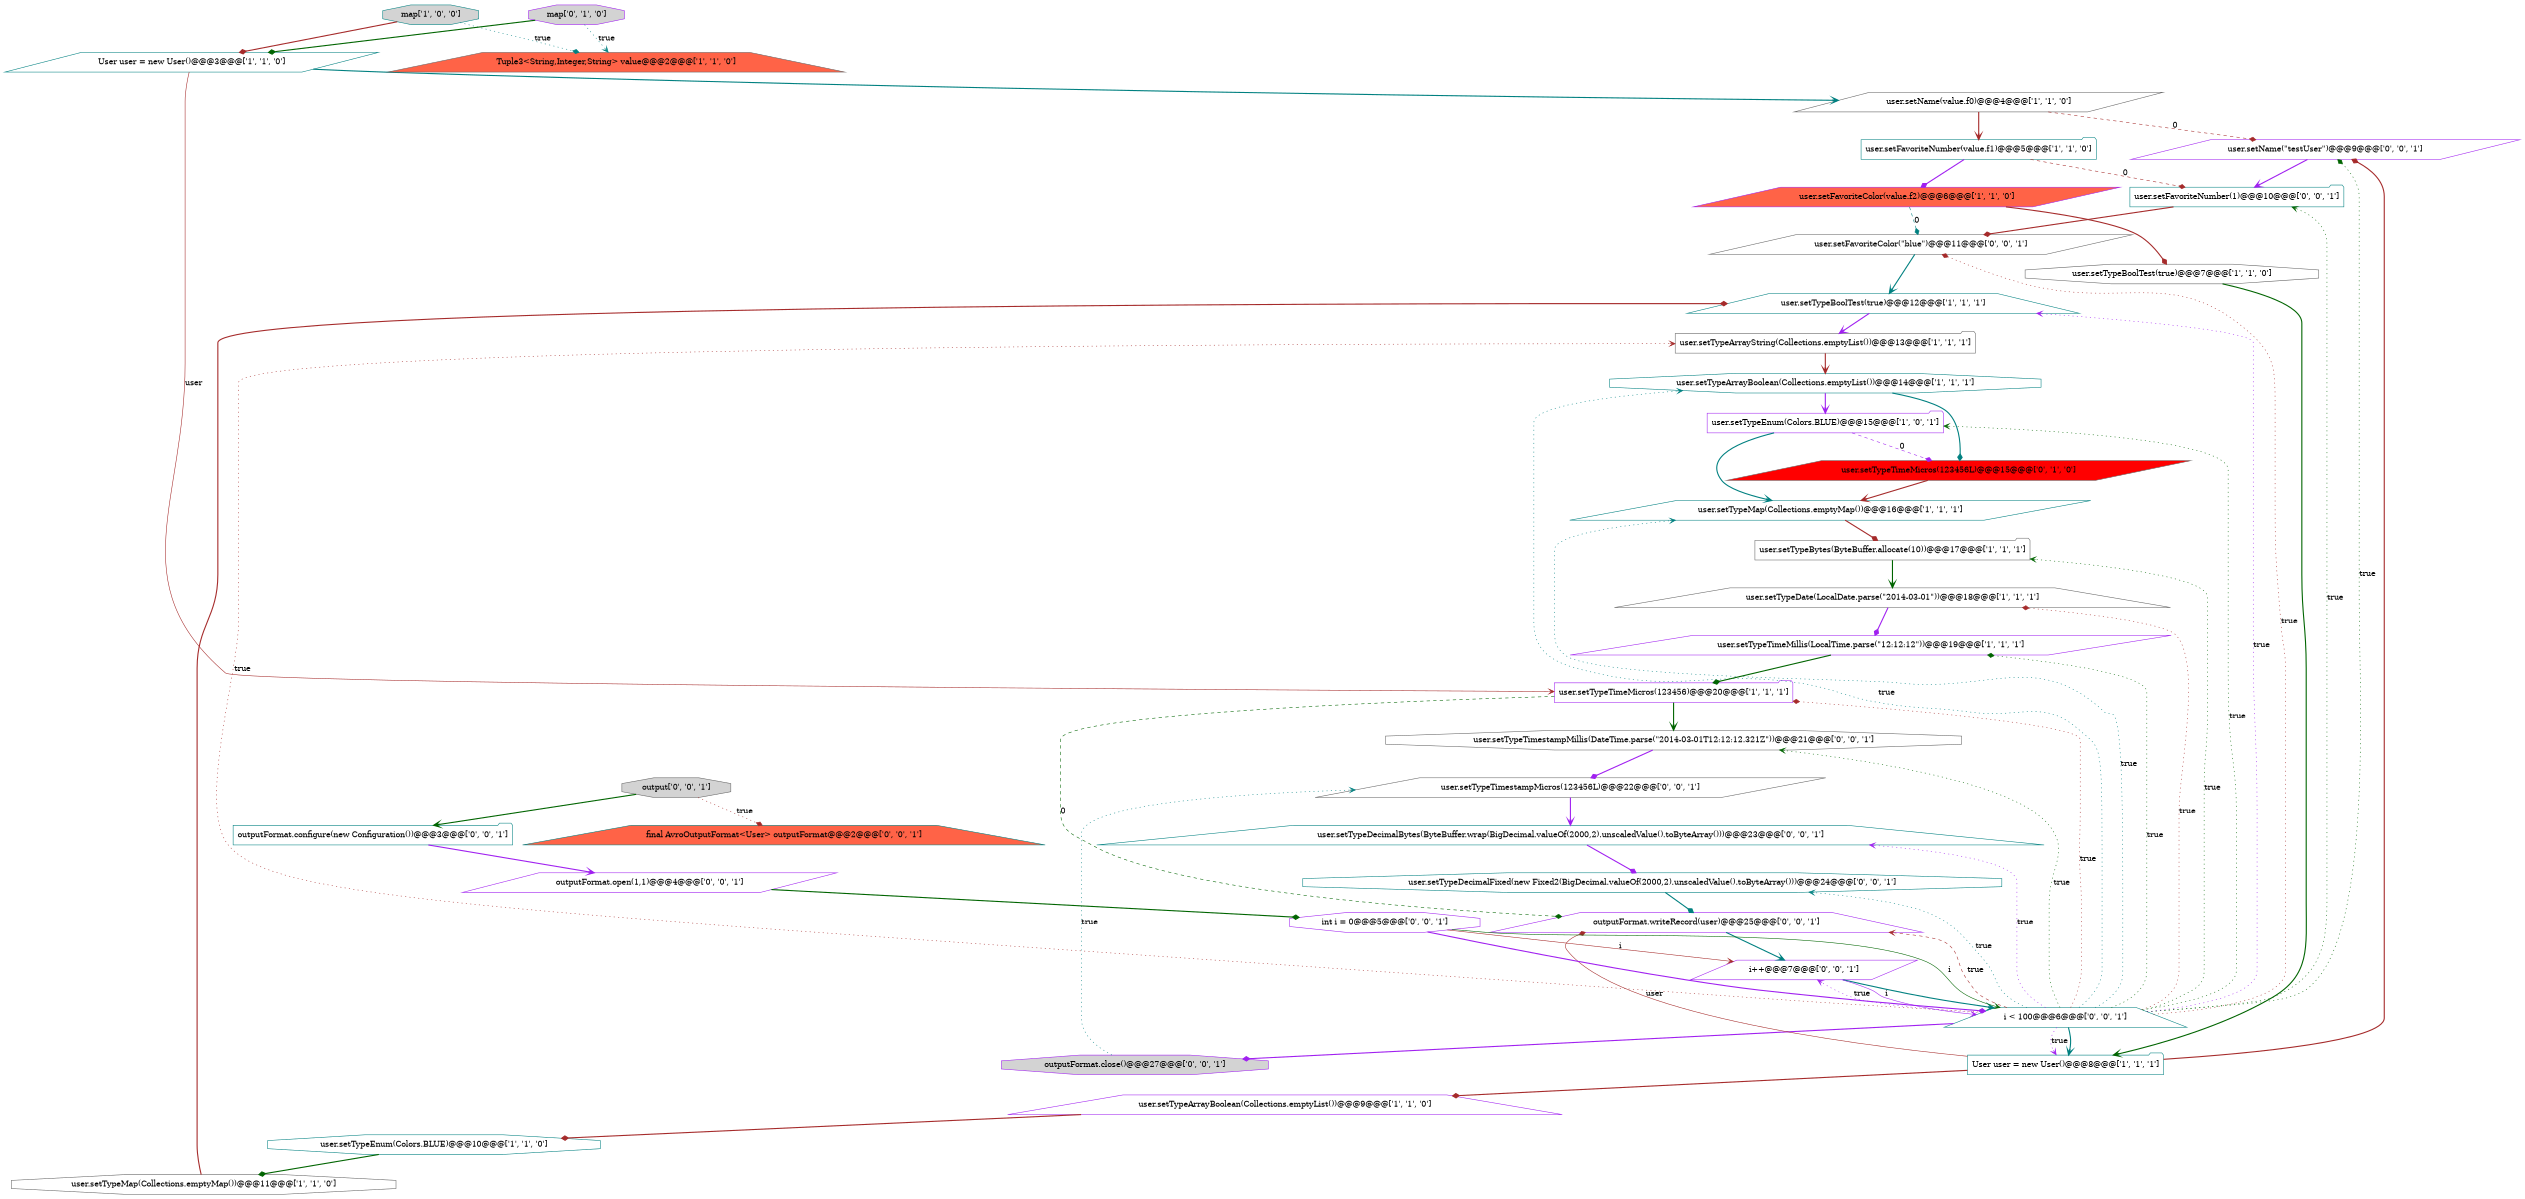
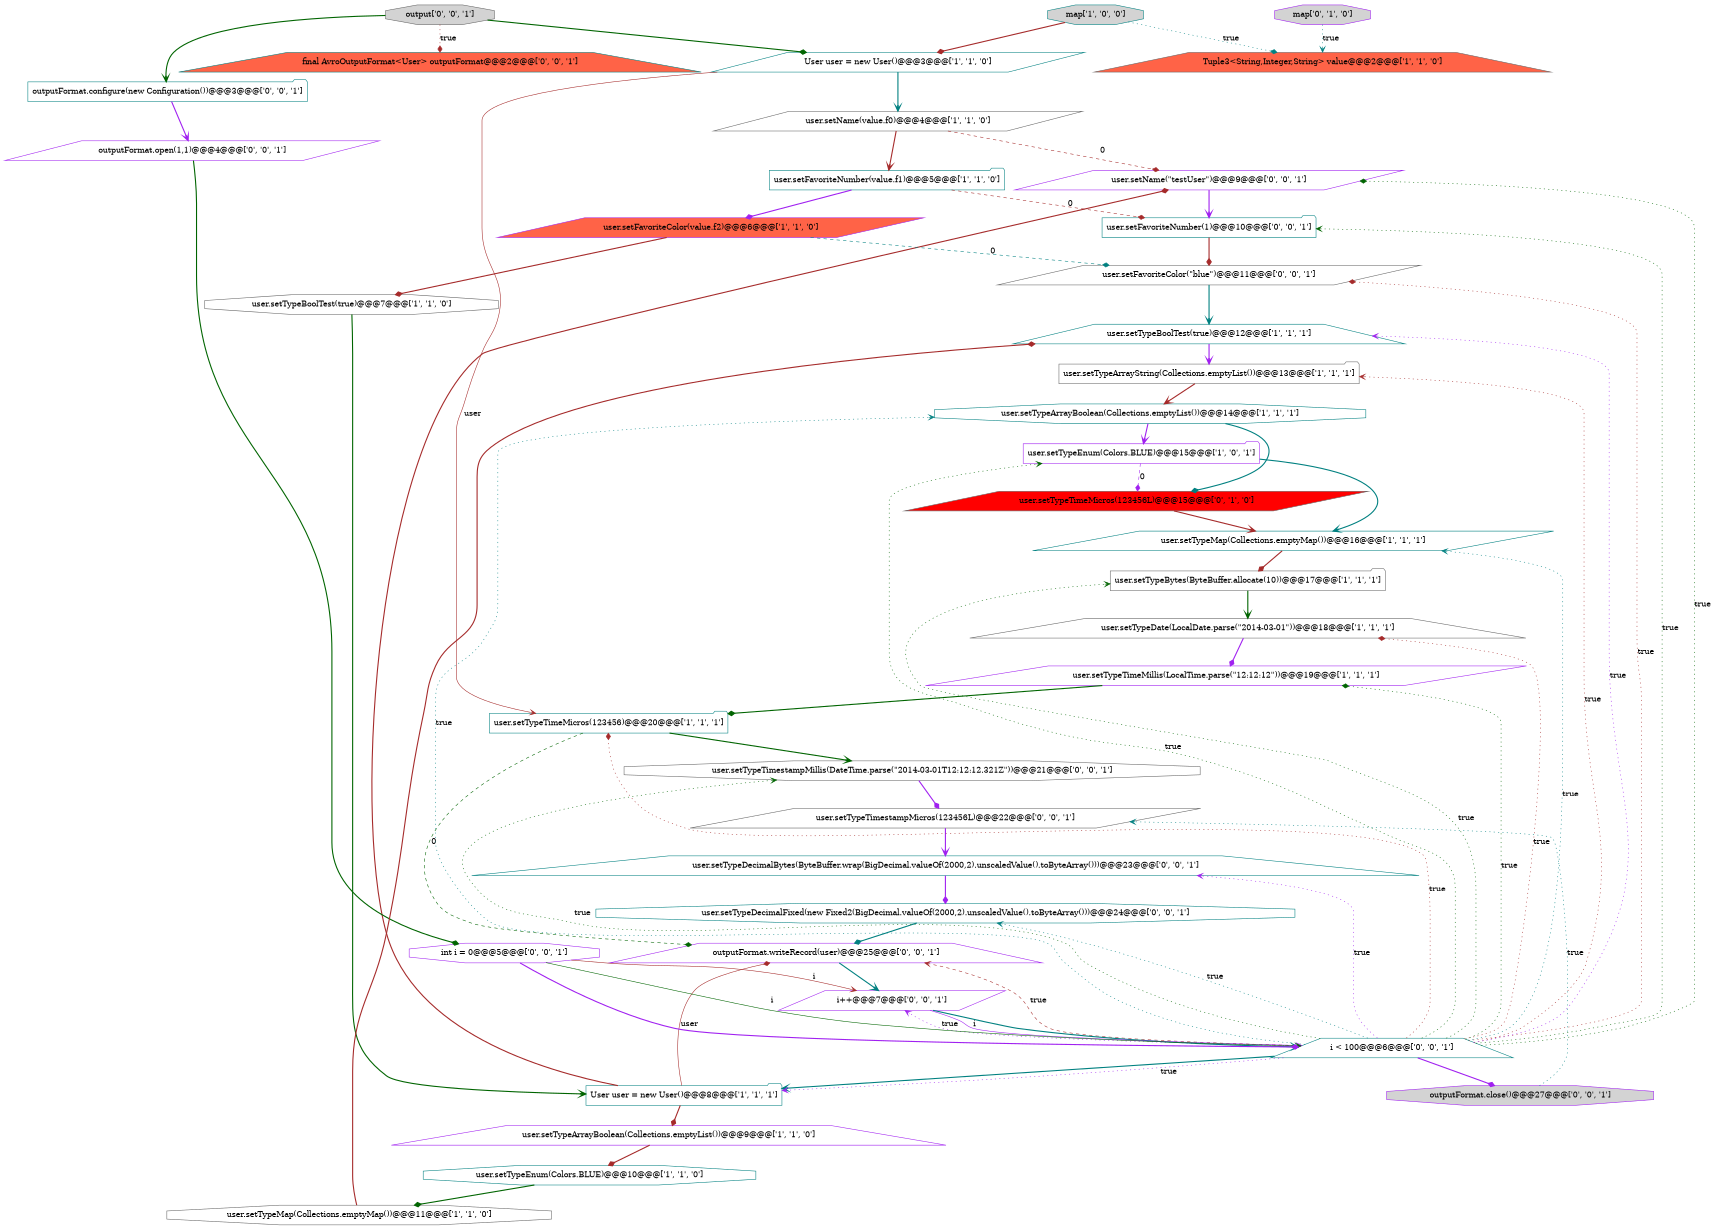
edge "map['0', '1', '0']" -> "User user = new User()@@@3@@@['1', '1', '0']": now "output['0', '0', '1']" -> "User user = new User()@@@3@@@['1', '1', '0']"
node "user.setTypeTimeMicros(123456)@@@20@@@['1', '1', '1']": color purple -> teal
